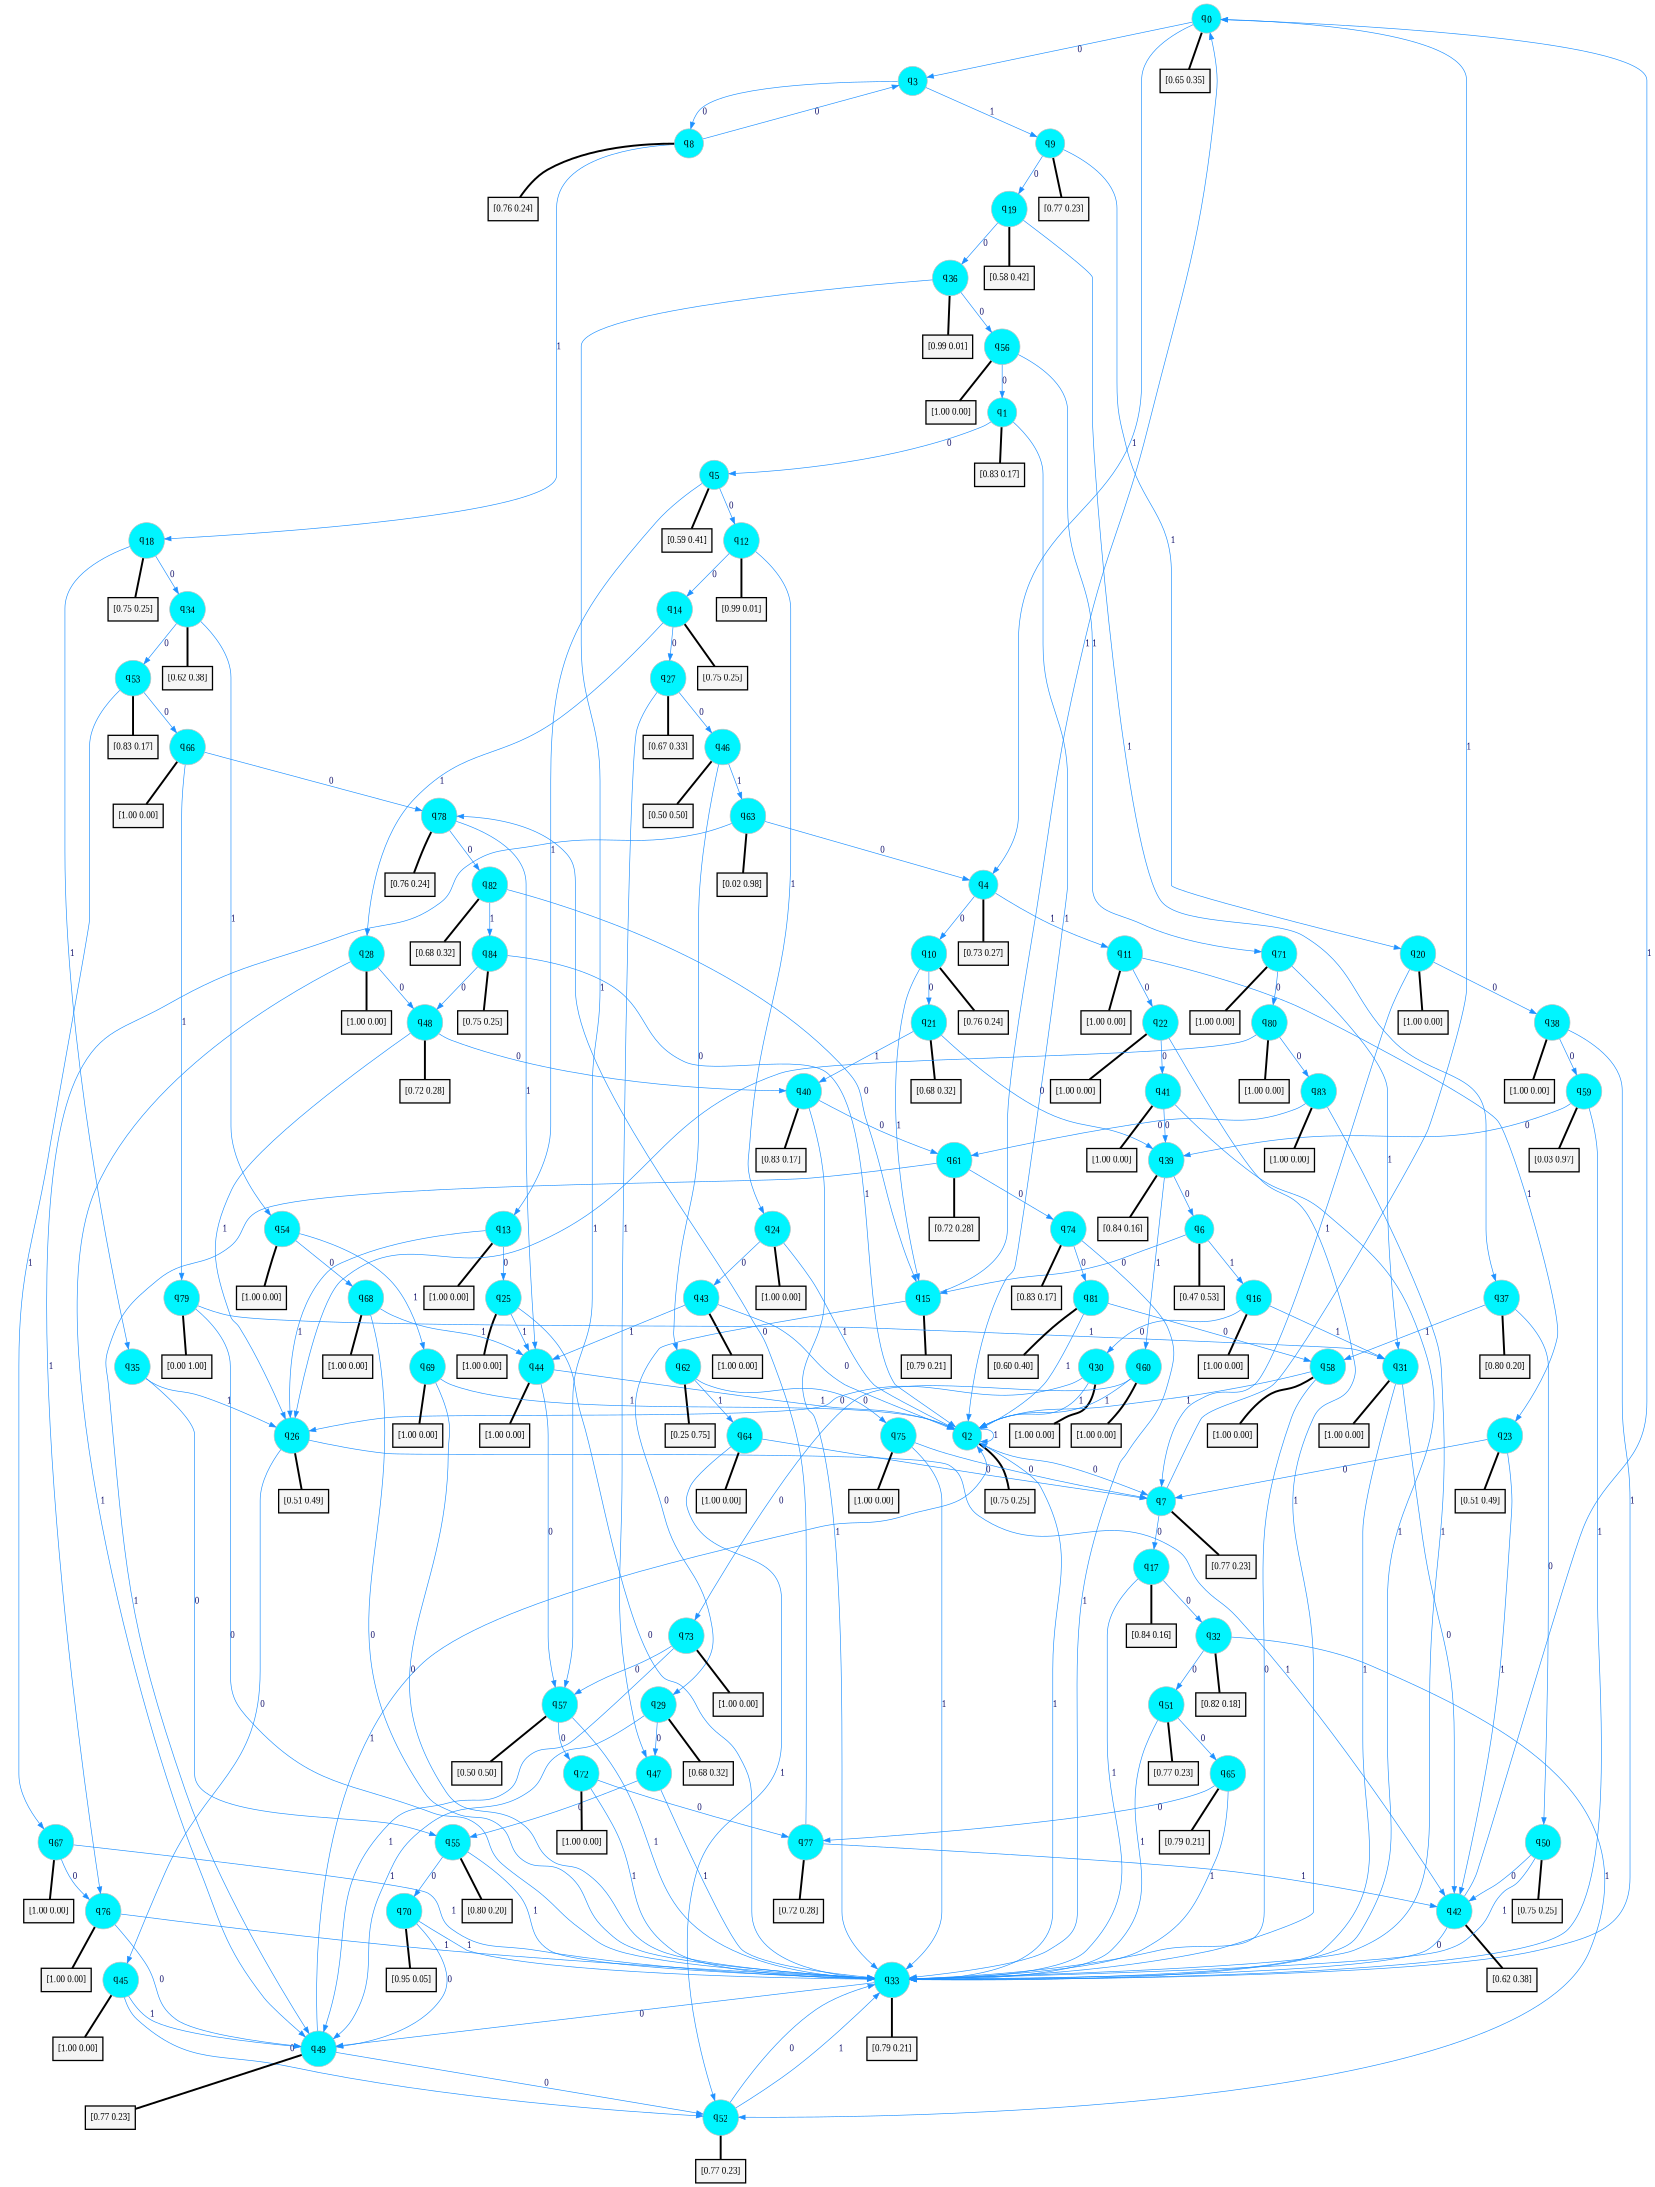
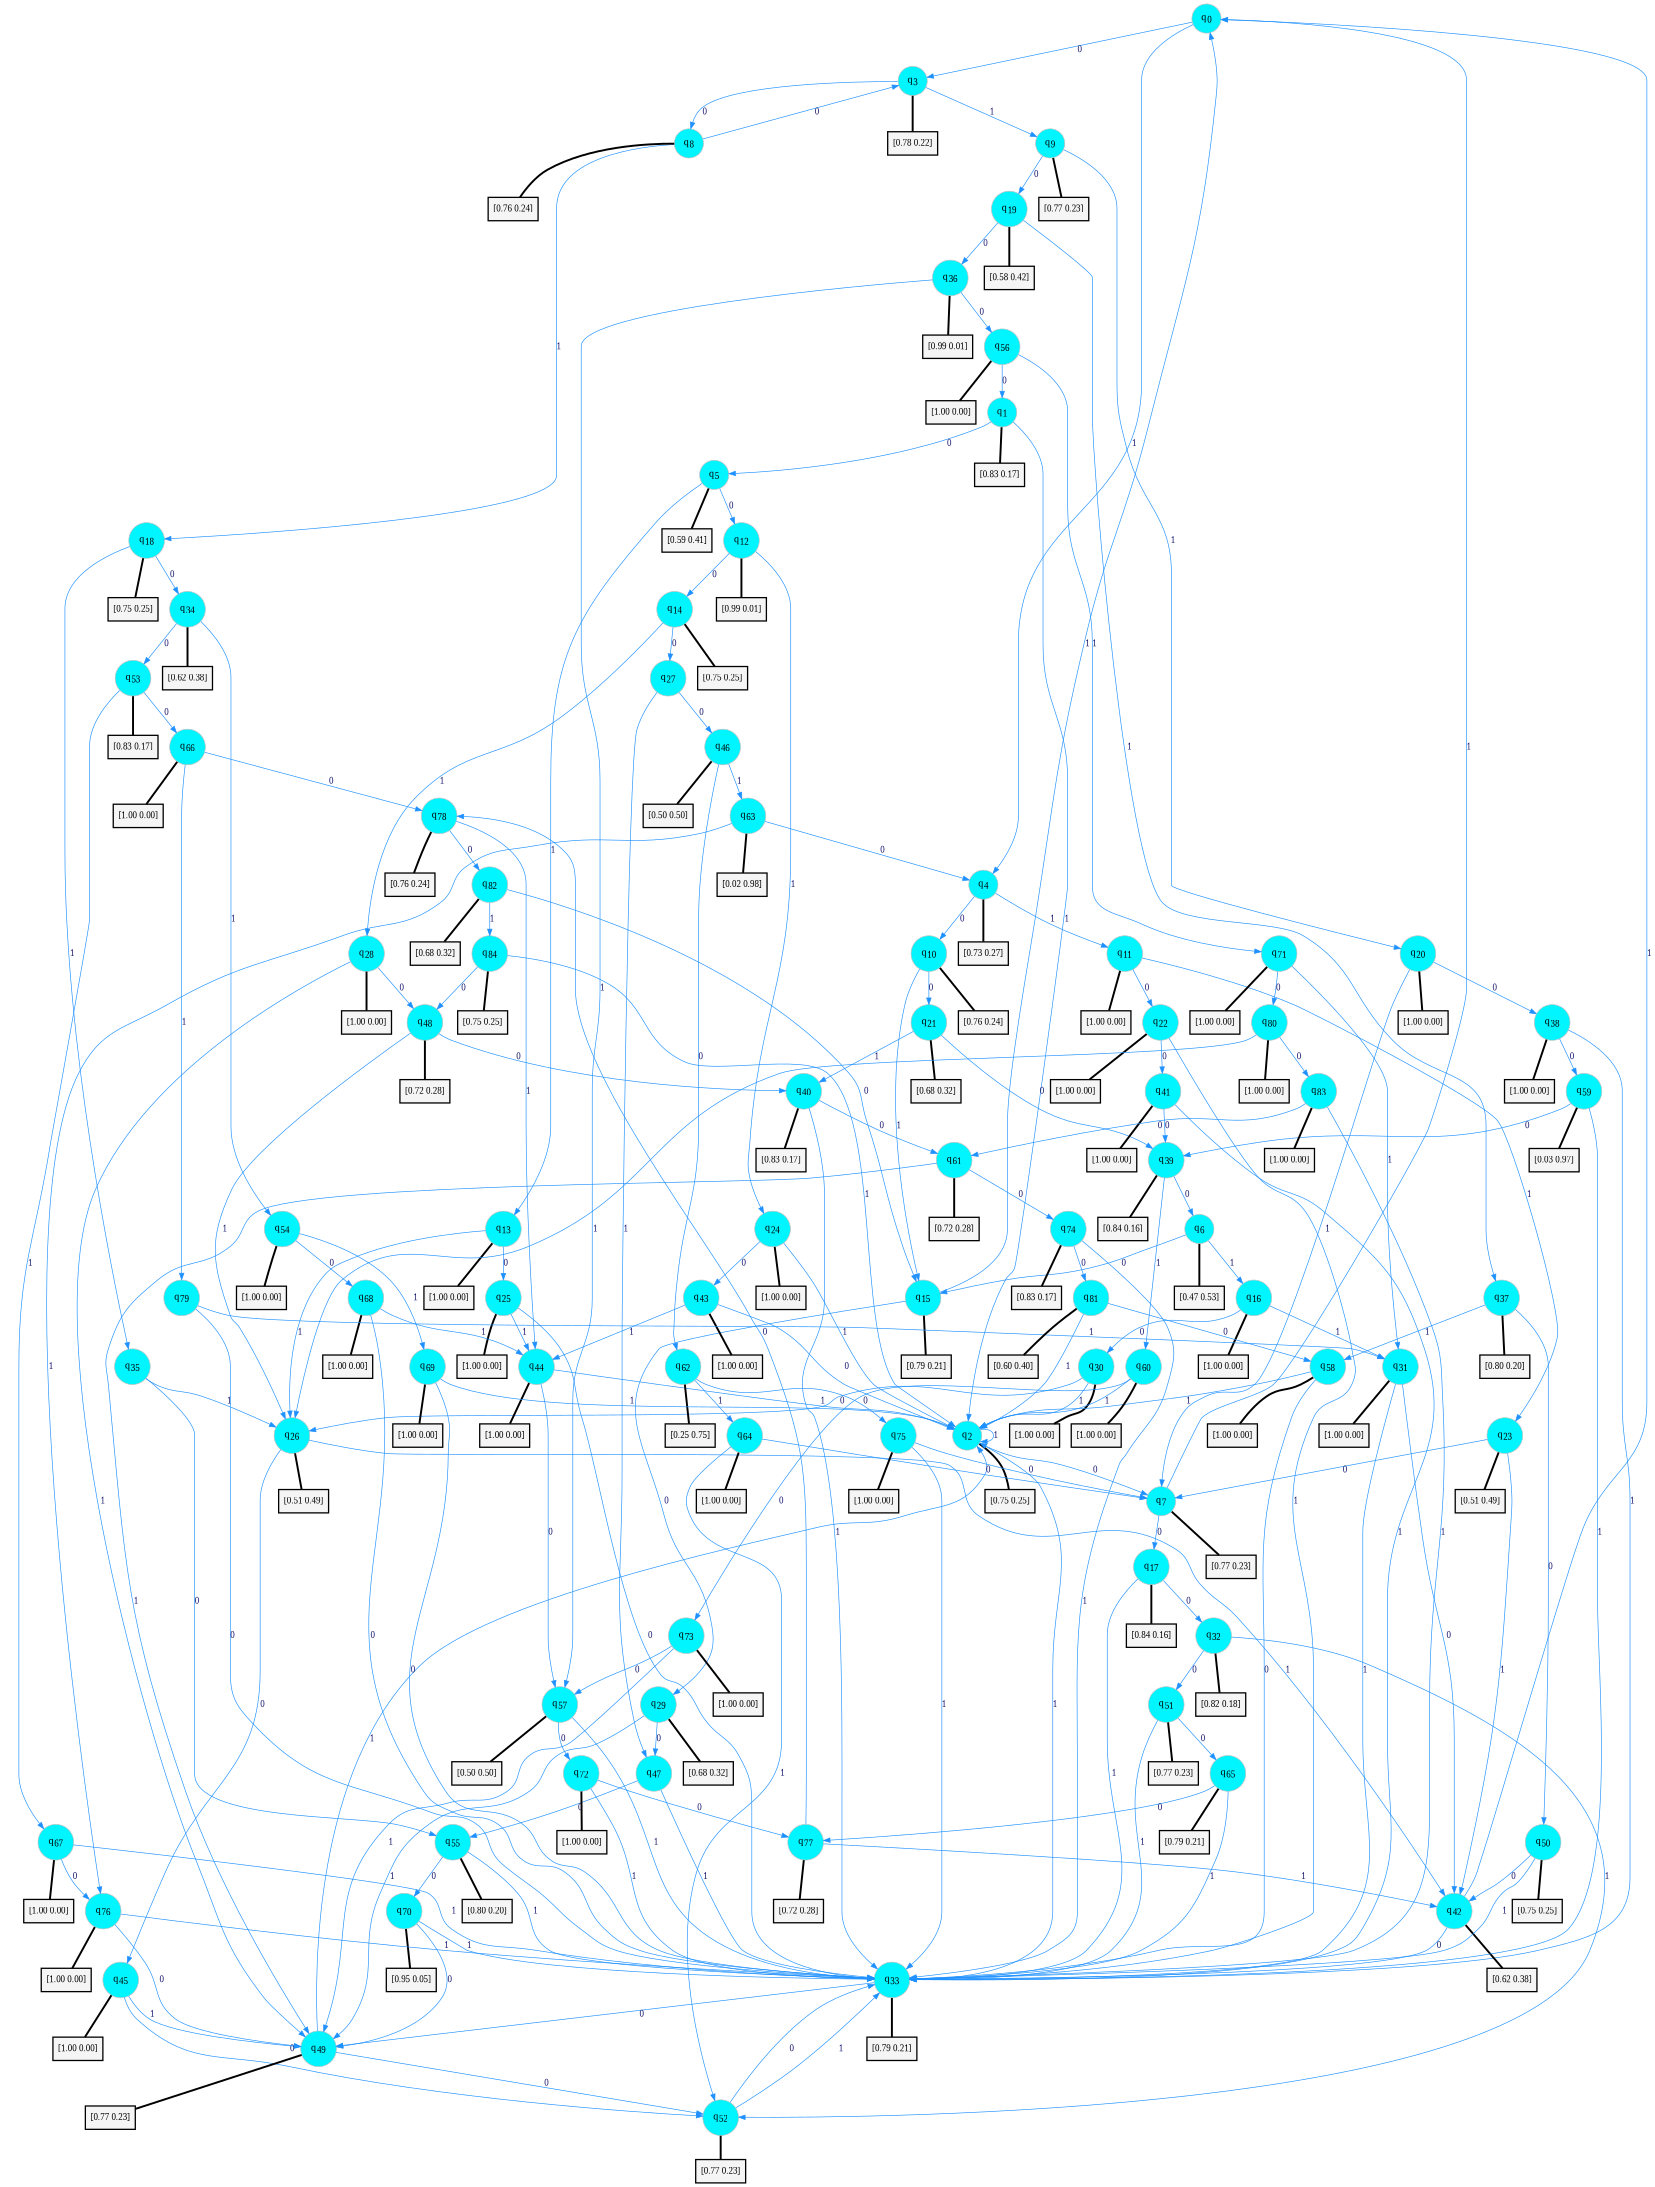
node "[0.65 0.35]": removed
node "[0.78 0.22]": added
node "[0.67 0.33]": removed
node "[0.00 1.00]": removed
